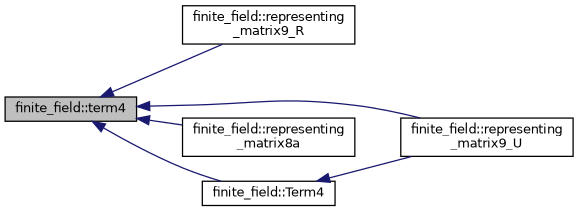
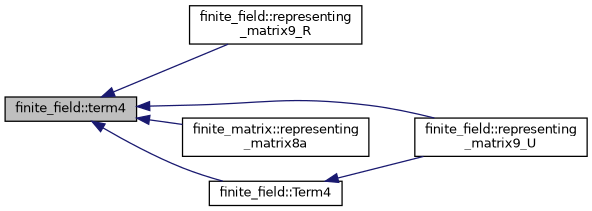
node "finite_field::representing _matrix8a": label "finite_field::representing _matrix8a" -> "finite_matrix::representing _matrix8a"
